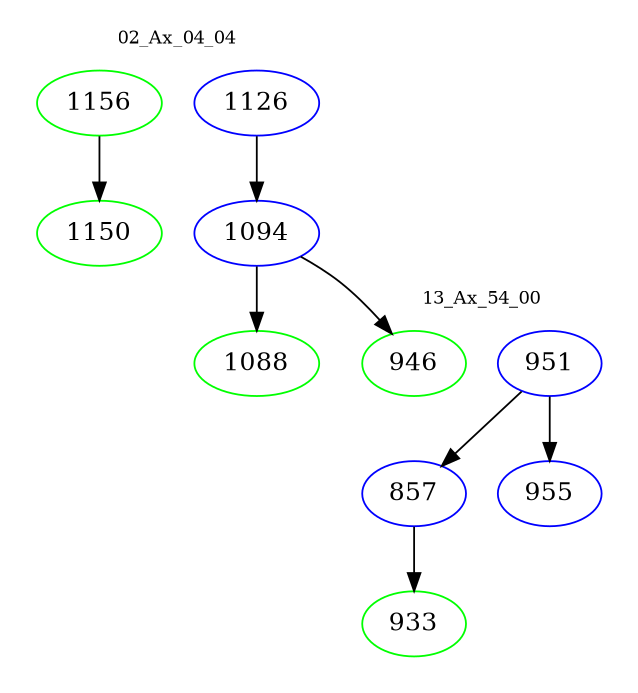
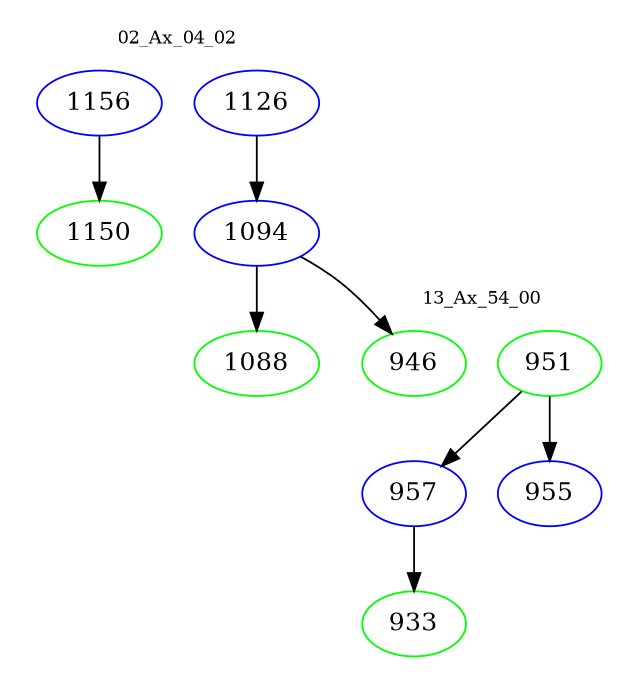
cluster "02_Ax_04_04": label "02_Ax_04_04" -> "02_Ax_04_02"
node "1156": color green -> blue
node "951": color blue -> green
node "857": label "857" -> "957"
